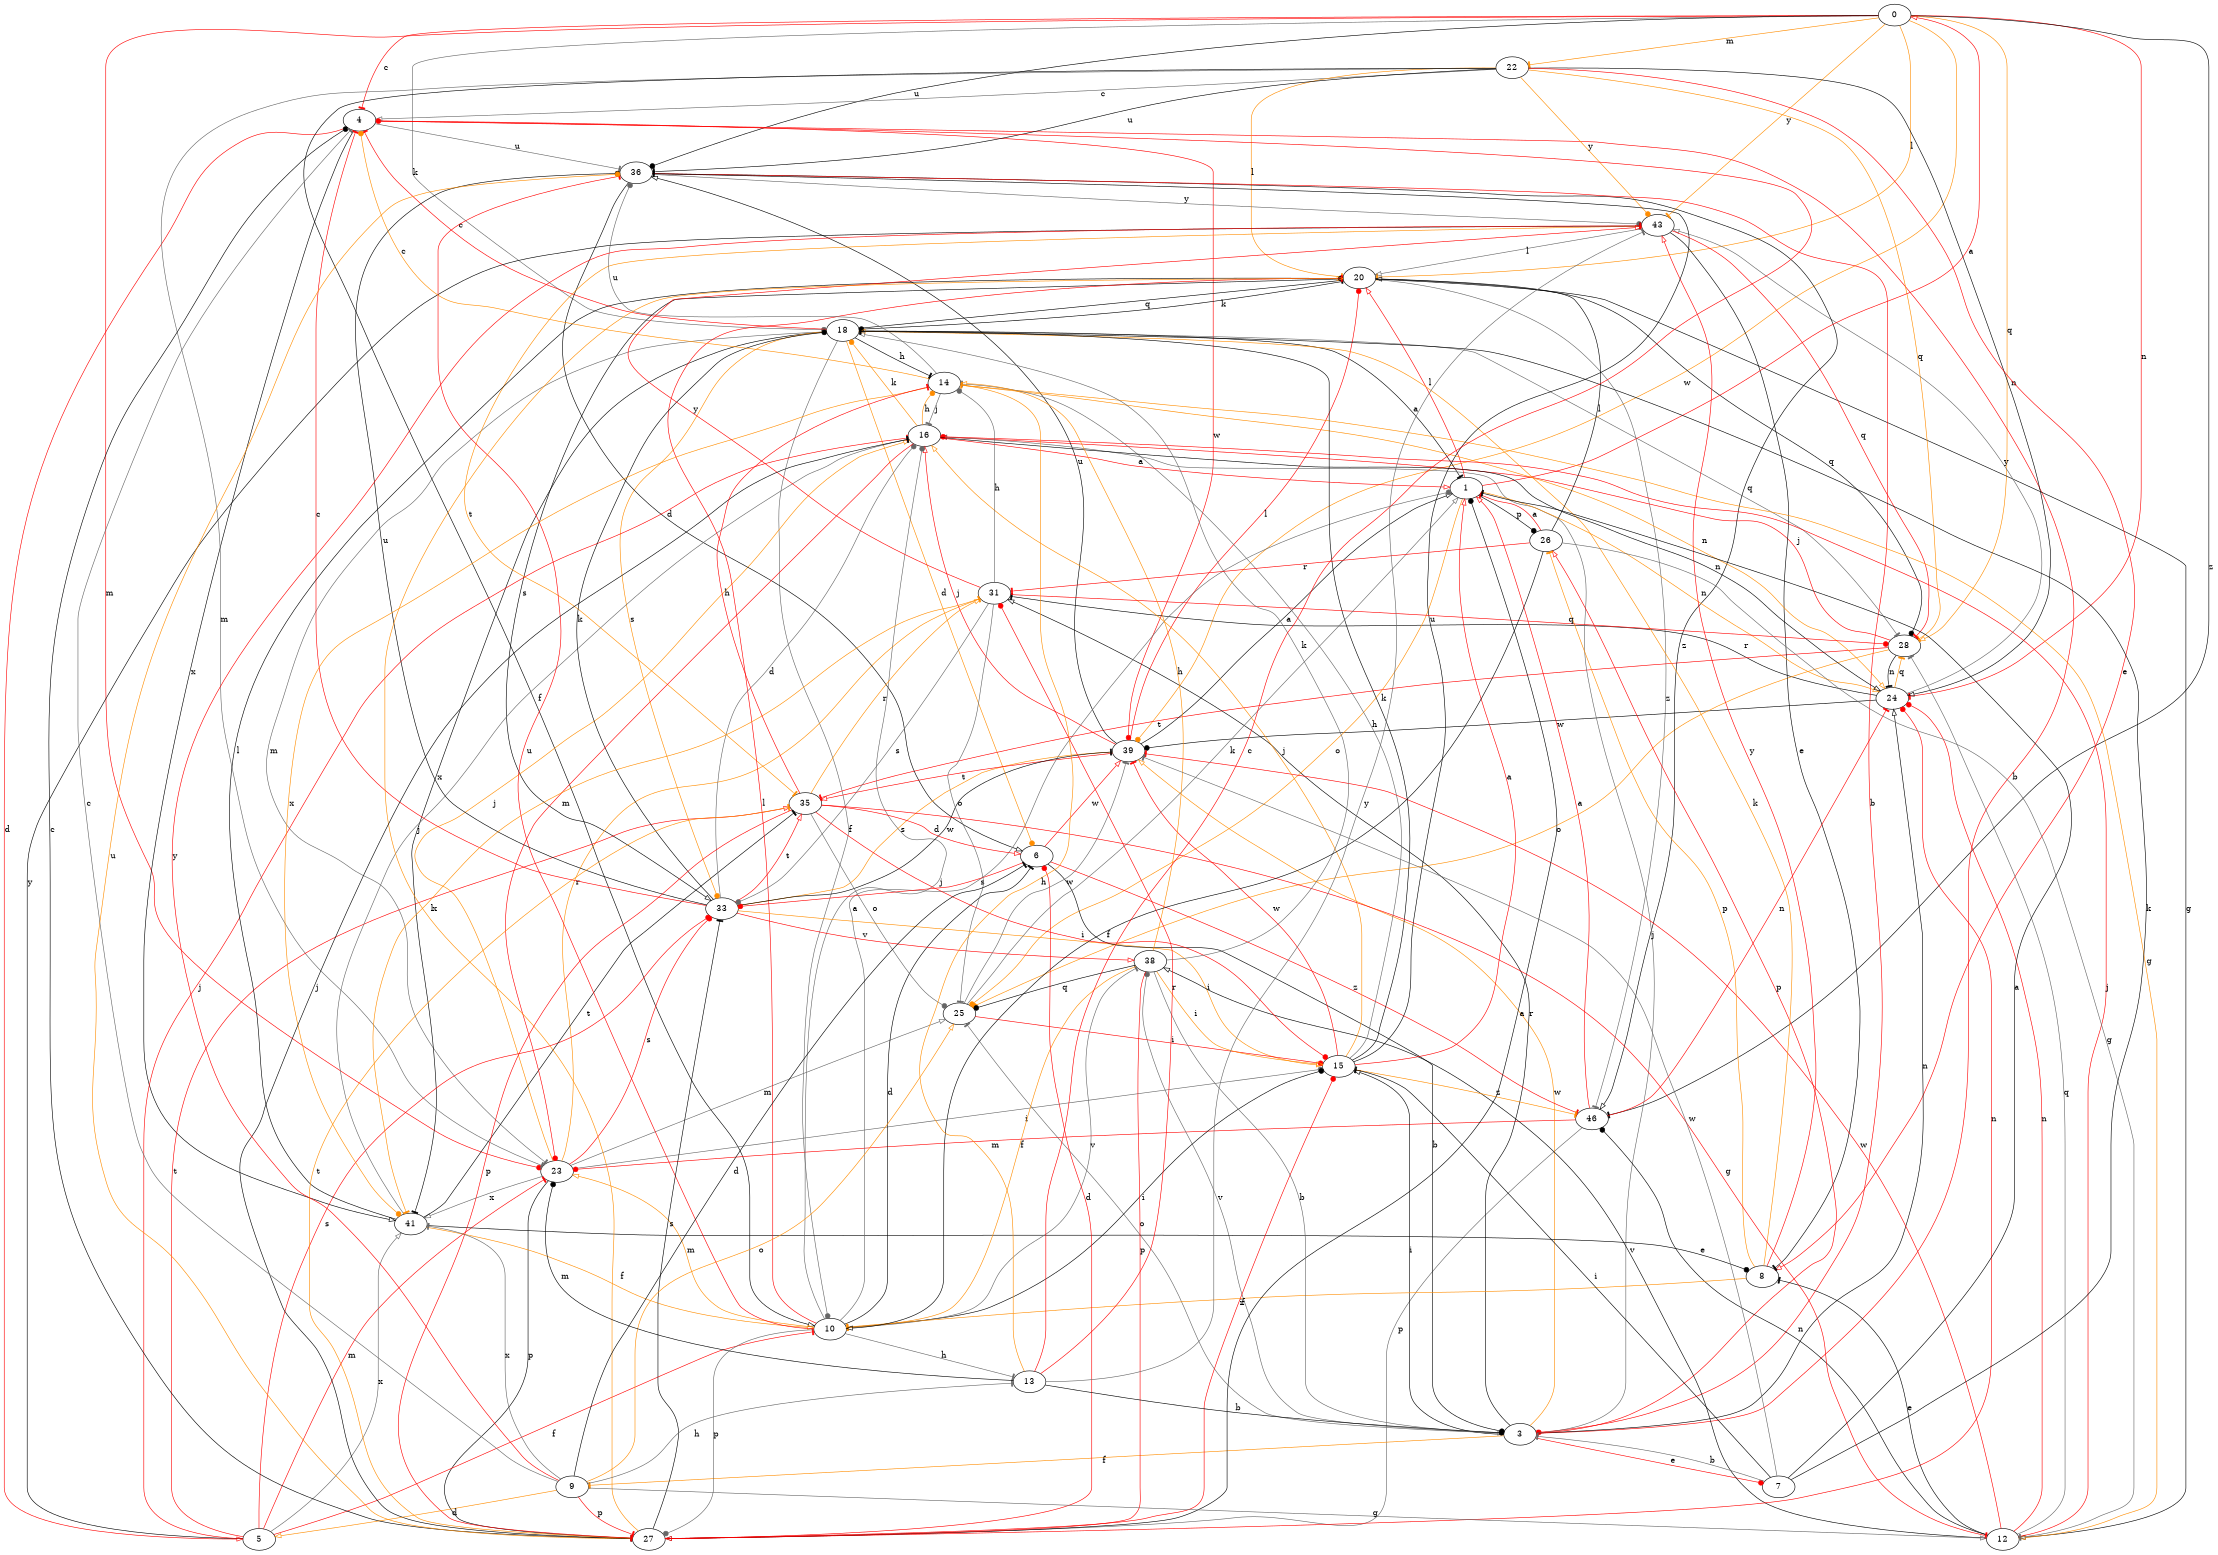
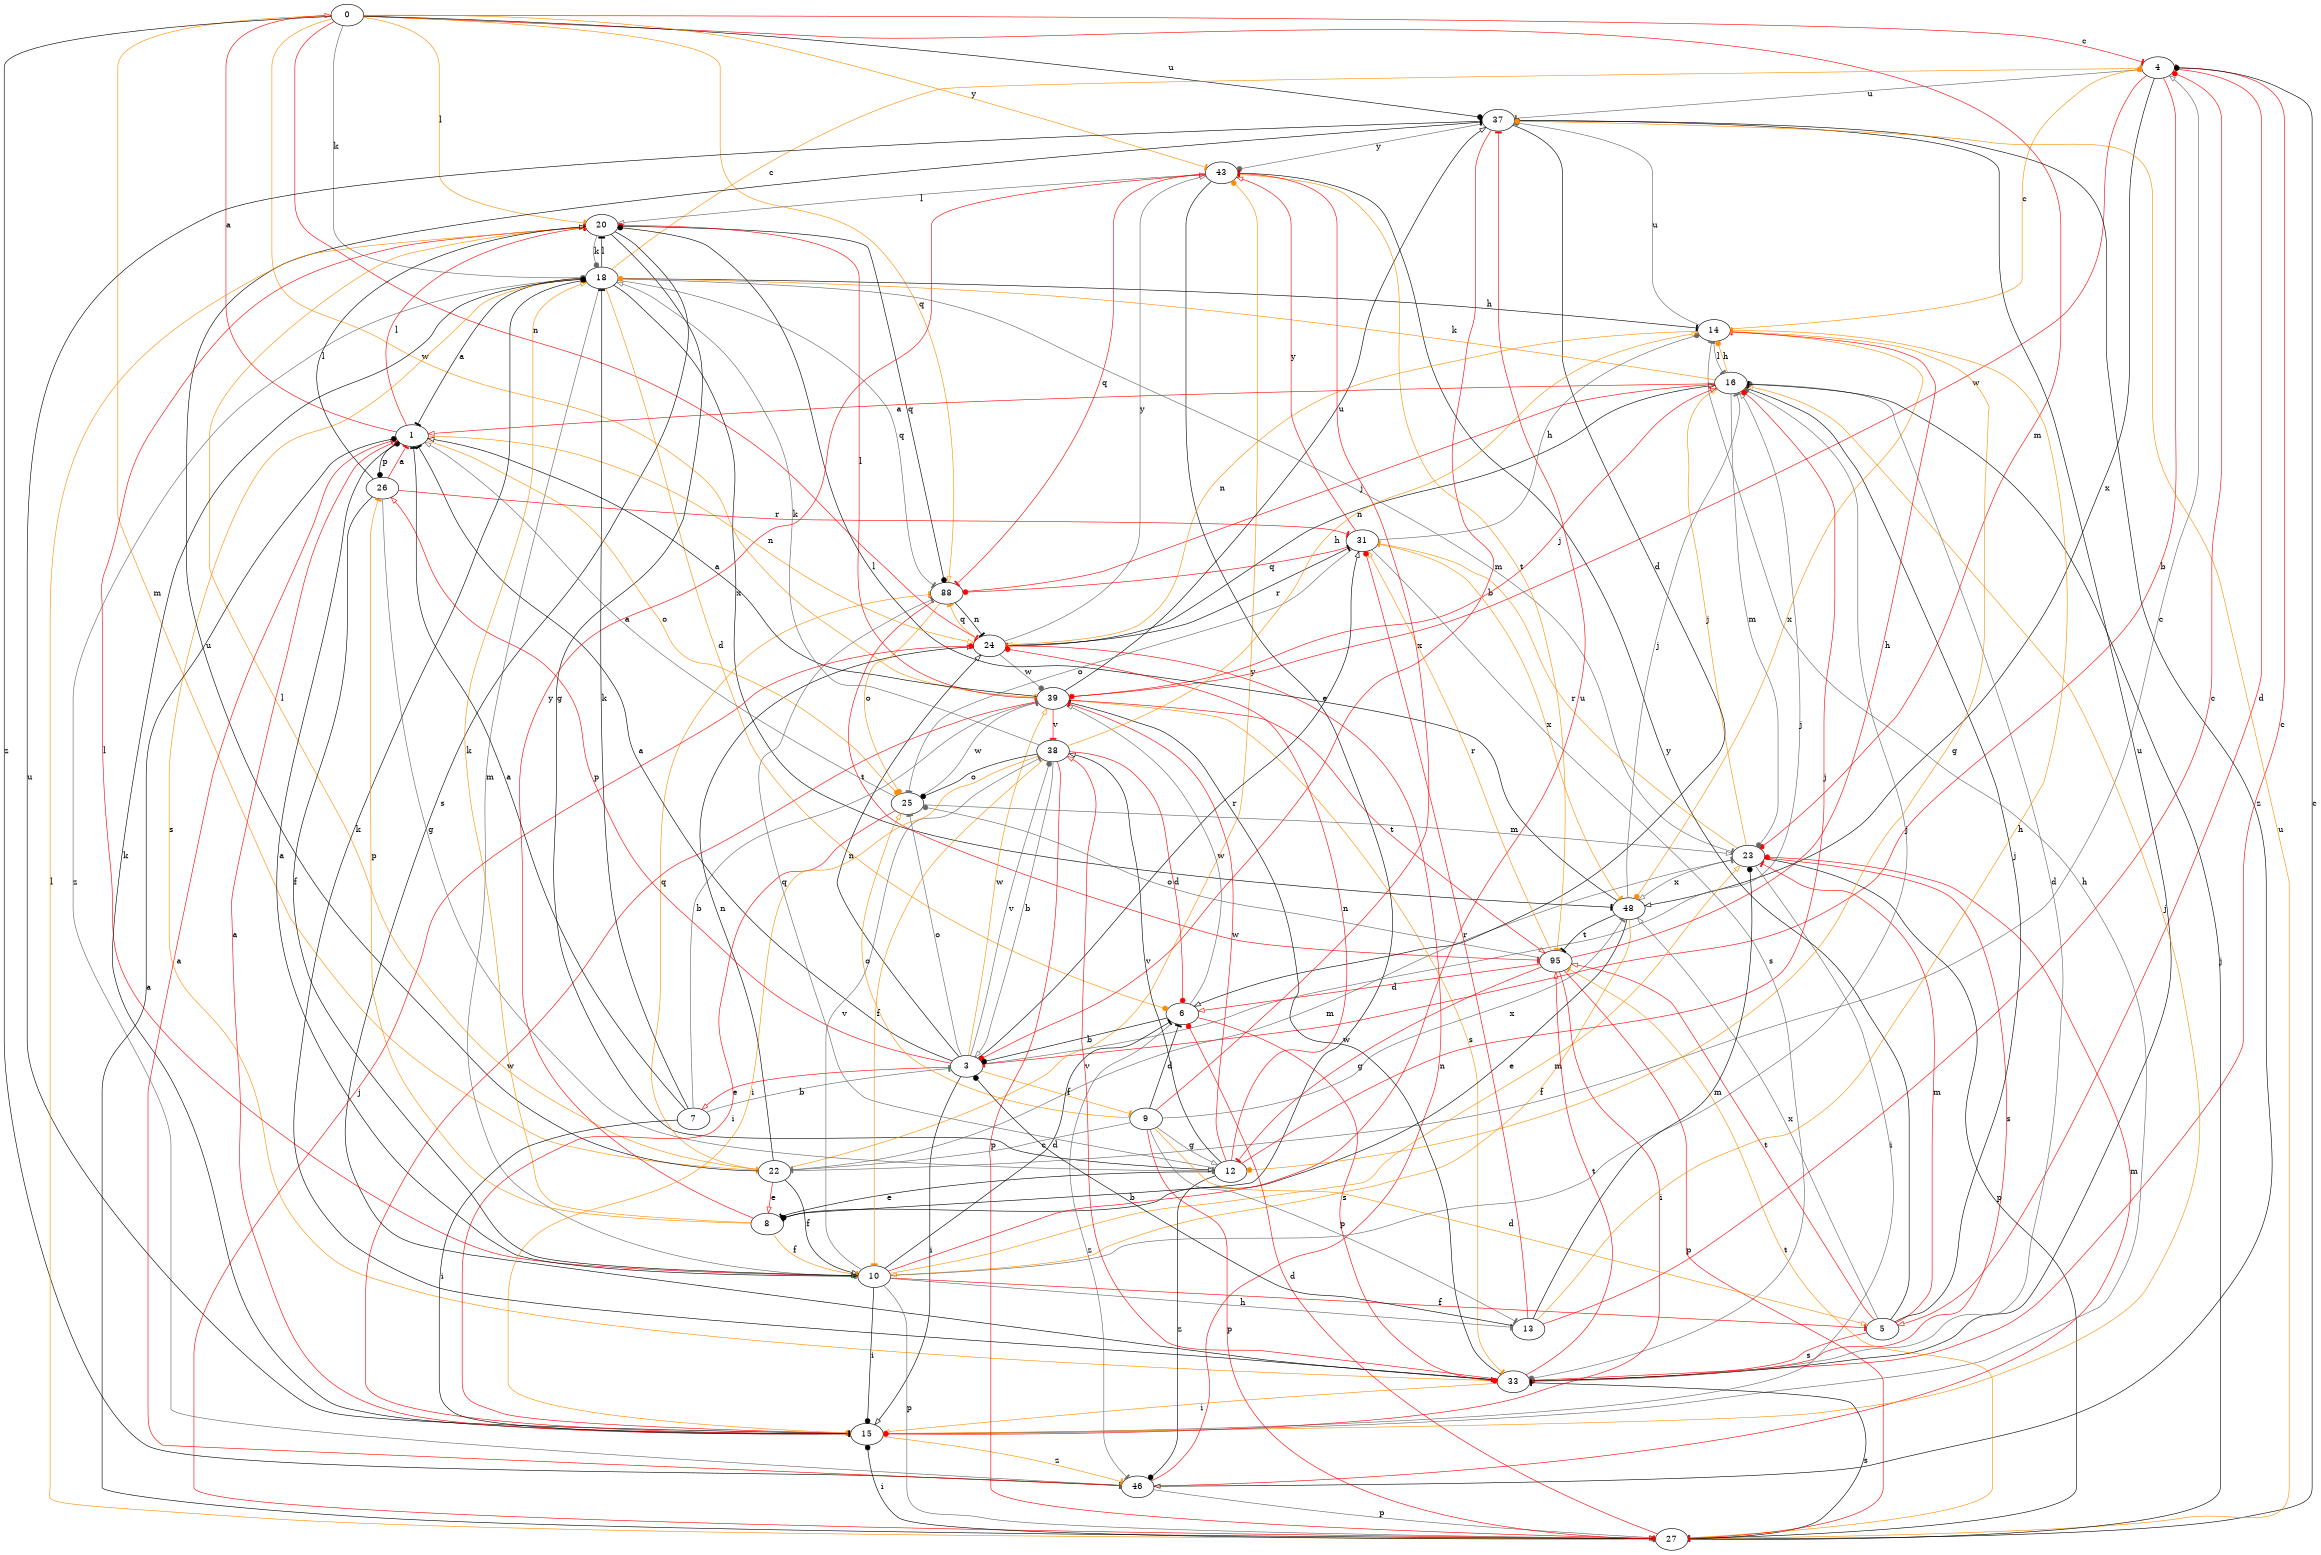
node "36": label "36" -> "37"
edge "18" -> "4": color red -> darkorange
edge "18" -> "20": label "q" -> "l"
edge "20" -> "18": color black -> gray40
edge "1" -> "20": arrowhead onormal -> tee
edge "14" -> "16": label "j" -> "l"
edge "0" -> "39": arrowhead dot -> tee
edge "16" -> "24": reversed
edge "15" -> "18": arrowhead tee -> dot
edge "14" -> "12": arrowhead onormal -> dot
edge "20" -> "46": now "18" -> "46"
node "28": label "28" -> "88"
edge "39" -> "38": added, label "v"
edge "24" -> "39": color black -> gray40
edge "25" -> "1": label "k" -> "a"
edge "16" -> "23": color red -> gray40
edge "3" -> "1": added, label "a"
node "35": label "35" -> "95"
edge "6" -> "39": color red -> gray40
edge "13" -> "43": removed, label "y"
edge "18" -> "10": label "f" -> "m"
edge "38" -> "6": added, label "d"
edge "5" -> "16": color red -> black
edge "9" -> "43": label "y" -> "x"
edge "10" -> "1": color gray40 -> black
edge "9" -> "4": now "9" -> "22"
edge "6" -> "46": color red -> gray40
edge "38" -> "25": label "q" -> "o"
edge "38" -> "15": arrowhead onormal -> dot
edge "23" -> "25": reversed
edge "7" -> "39": label "w" -> "b"
edge "27" -> "24": label "n" -> "j"
node "41": label "41" -> "48"
edge "12" -> "46": label "n" -> "z"
edge "5" -> "10": reversed
edge "9" -> "13": label "h" -> "p"
edge "3" -> "7": arrowhead dot -> onormal
edge "27" -> "15": color red -> black
